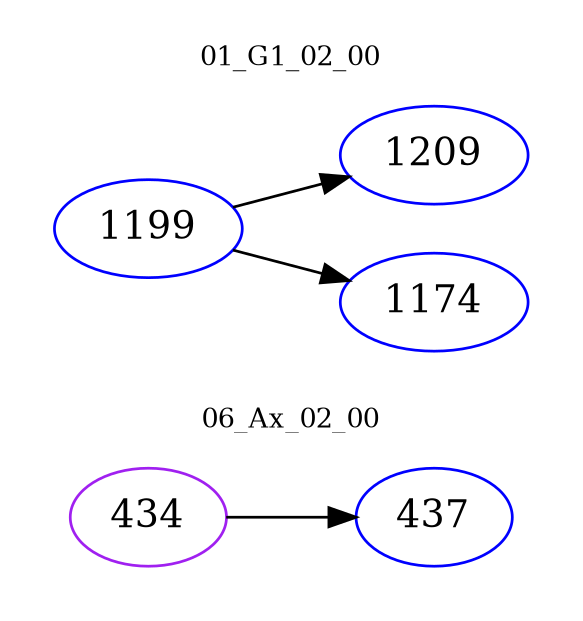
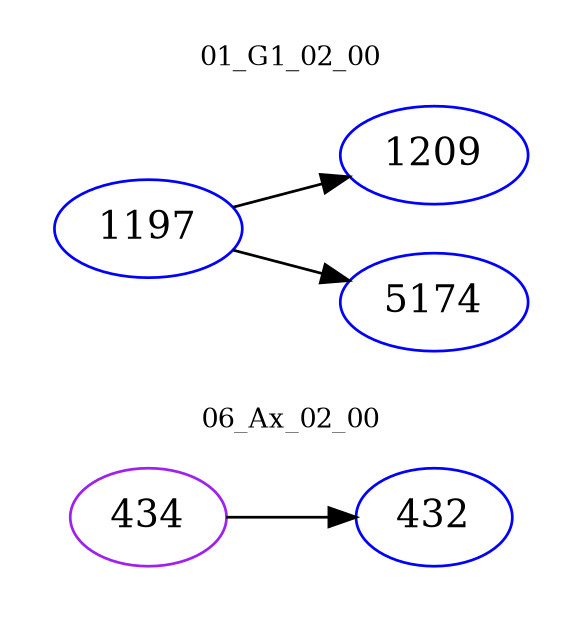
node "1199": label "1199" -> "1197"
node "1174": label "1174" -> "5174"
node "437": label "437" -> "432"
